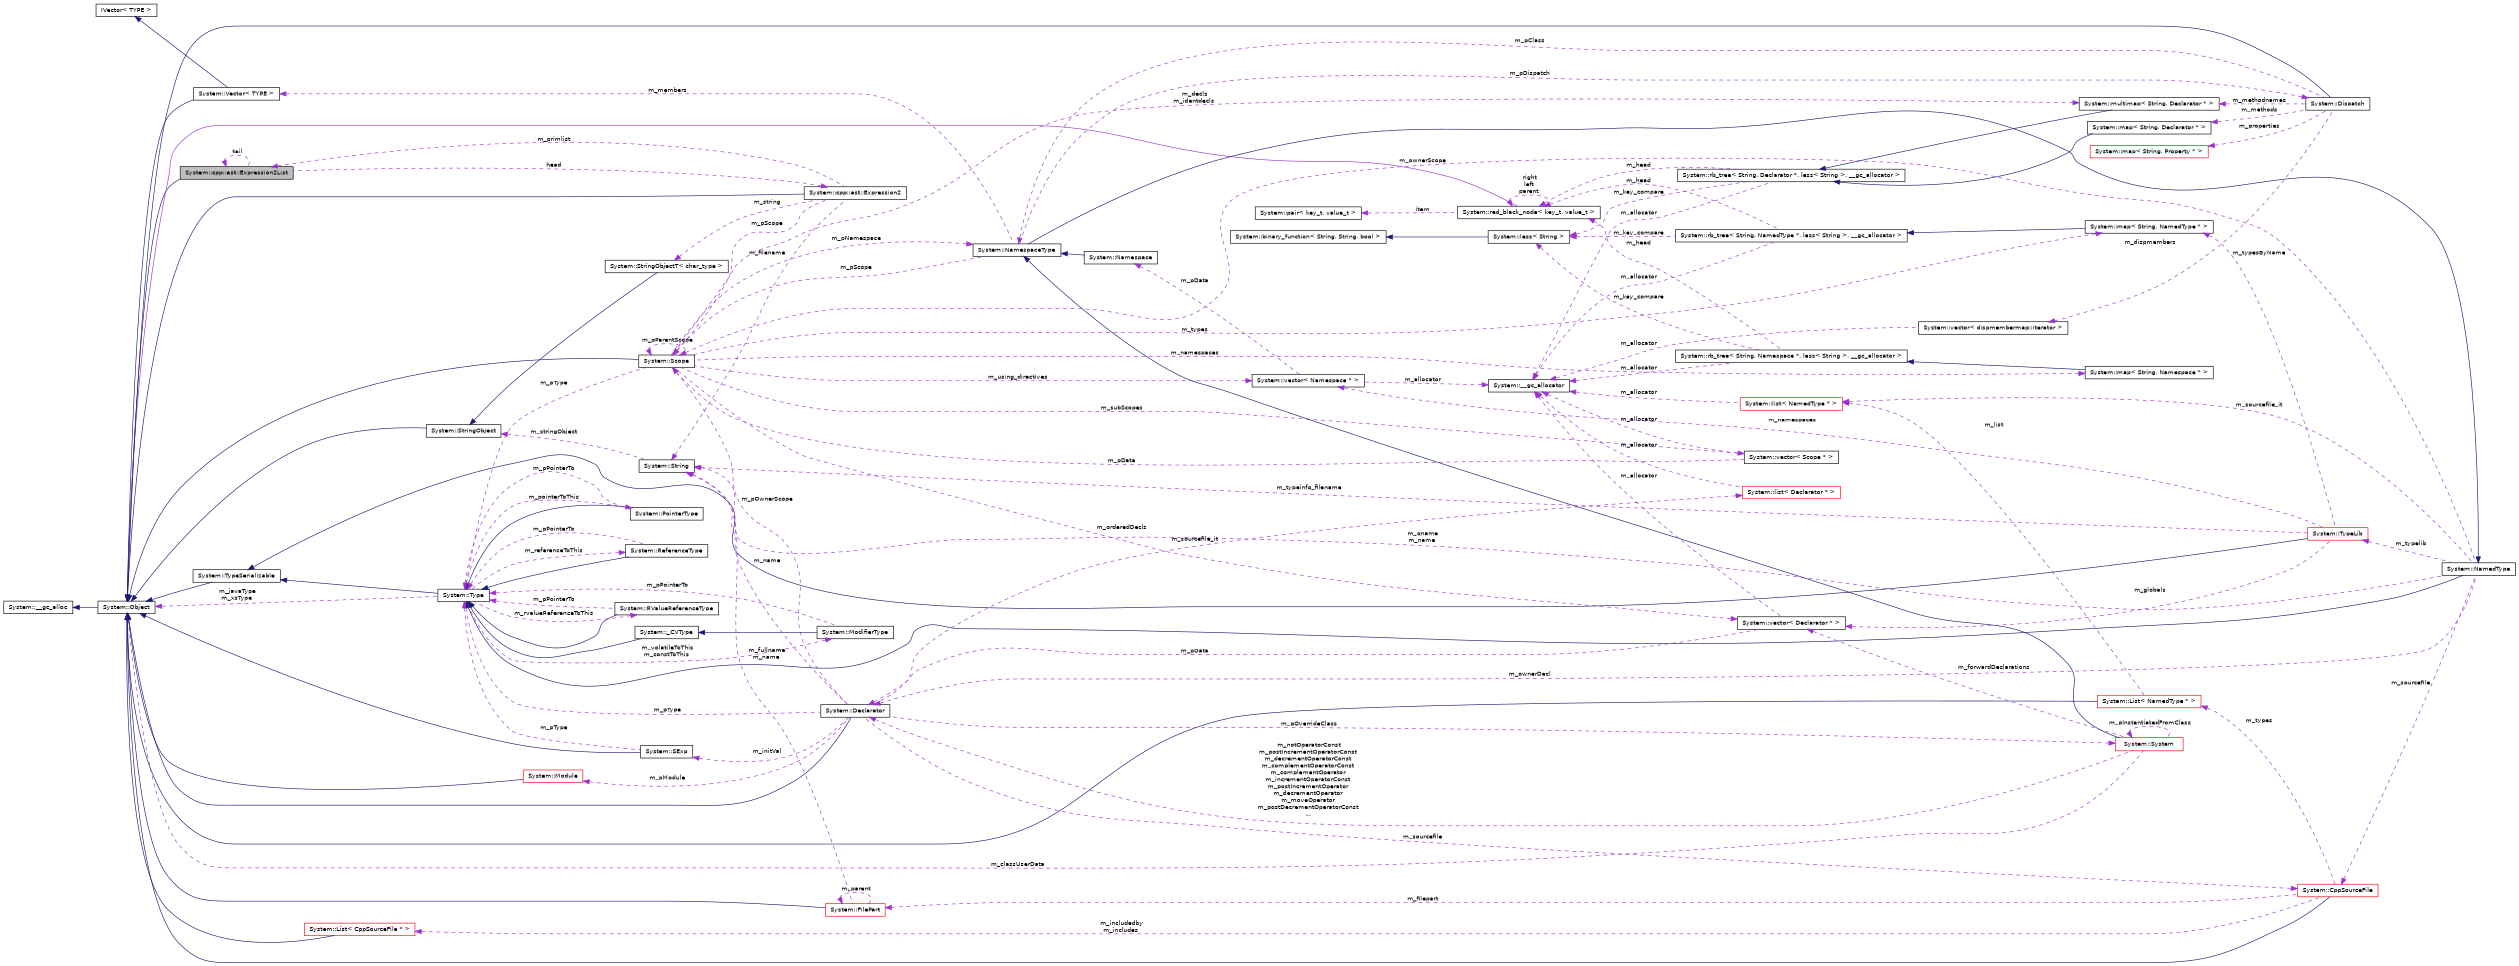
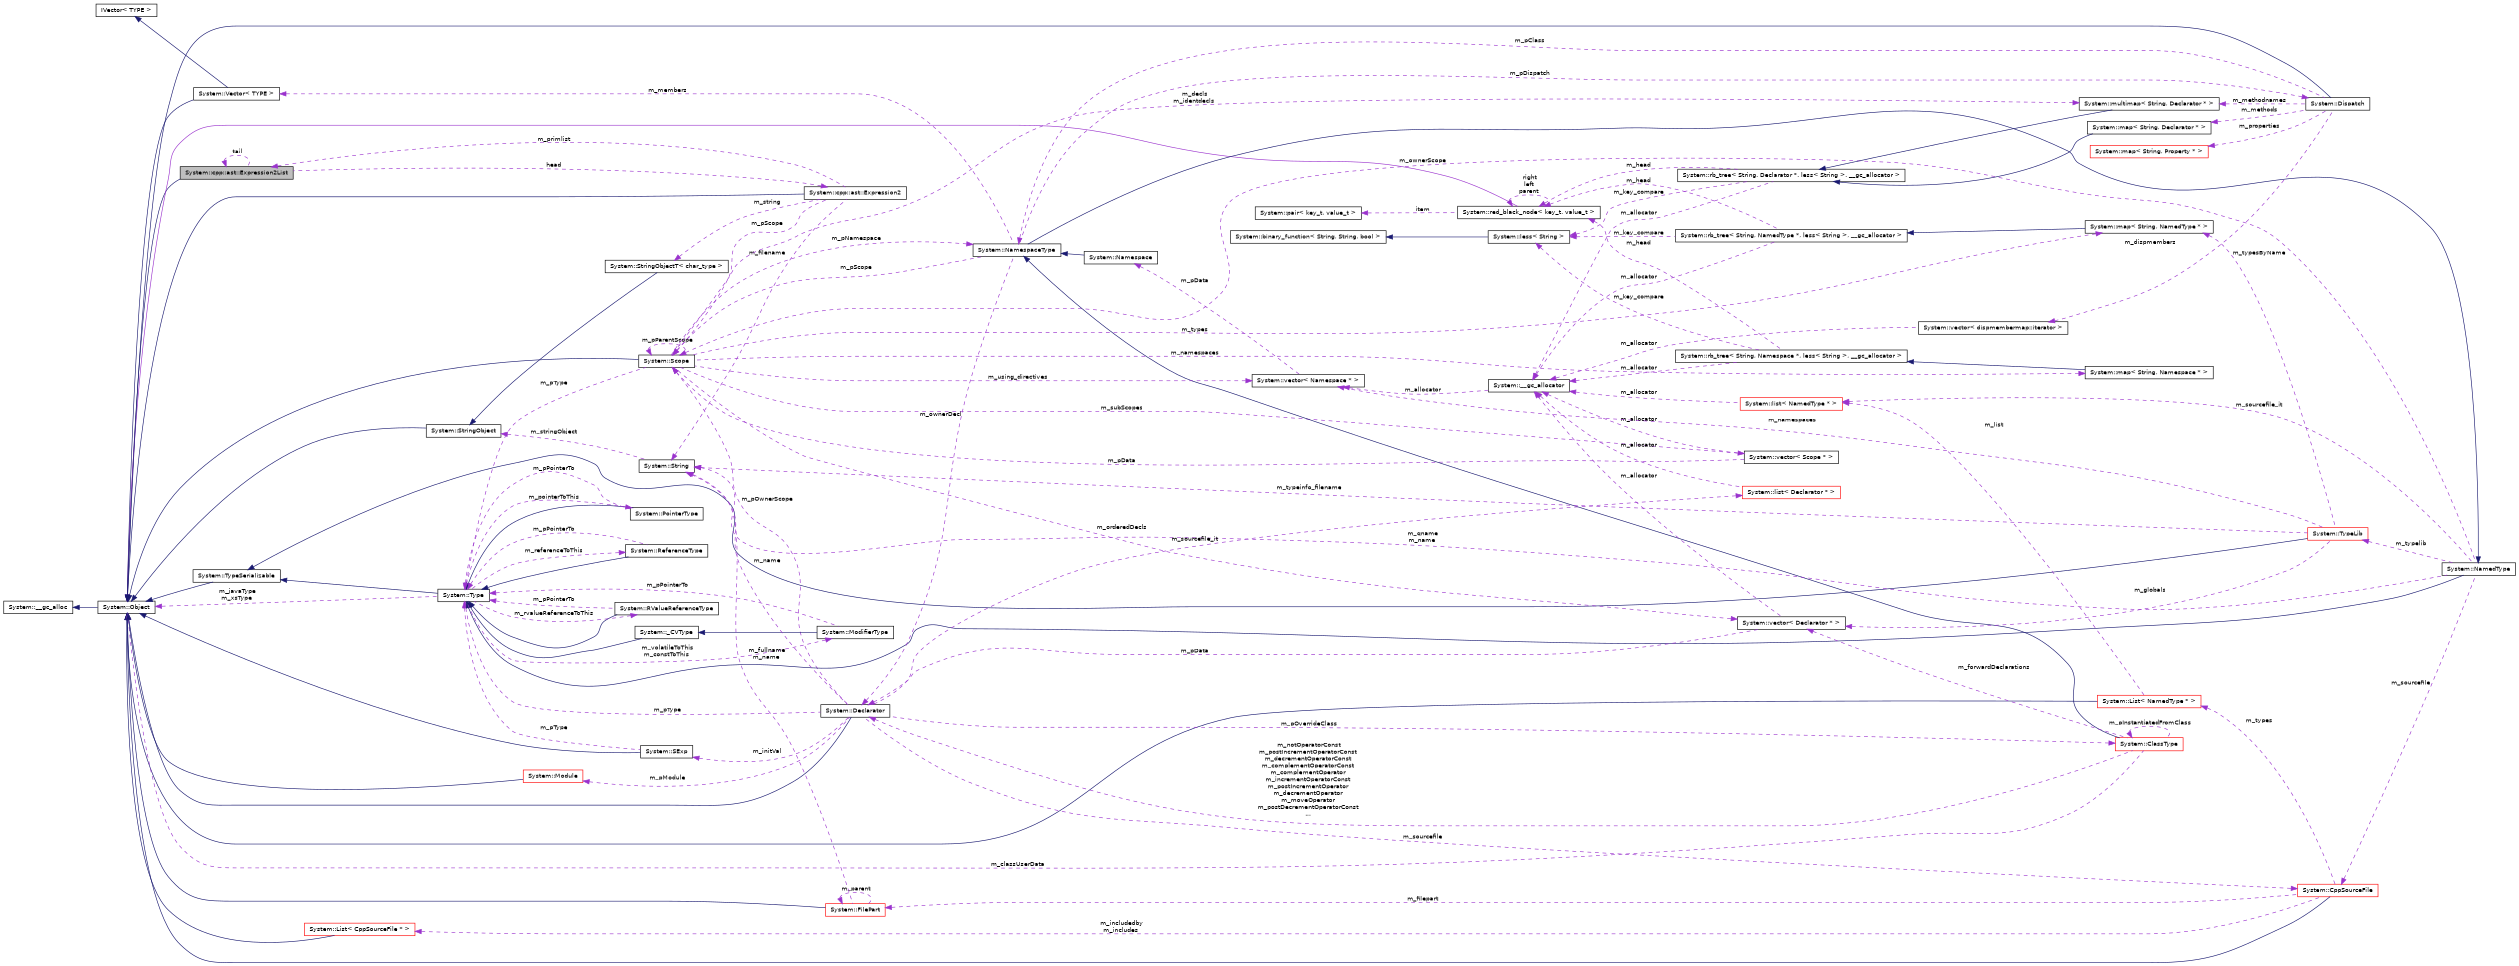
edge "System::vector< Namespace * >" -> "System::__gc_allocator": reversed
edge "System::NamedType" -> "System::Declarator": now "System::NamespaceType" -> "System::Declarator"
node "System::System": label "System::System" -> "System::ClassType"
